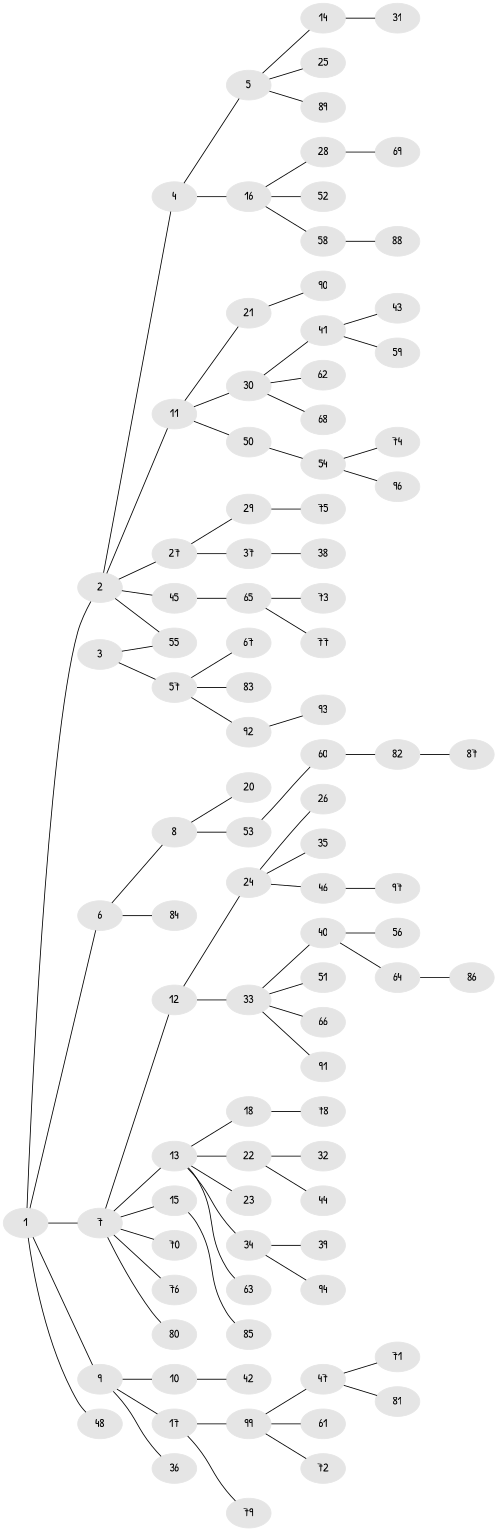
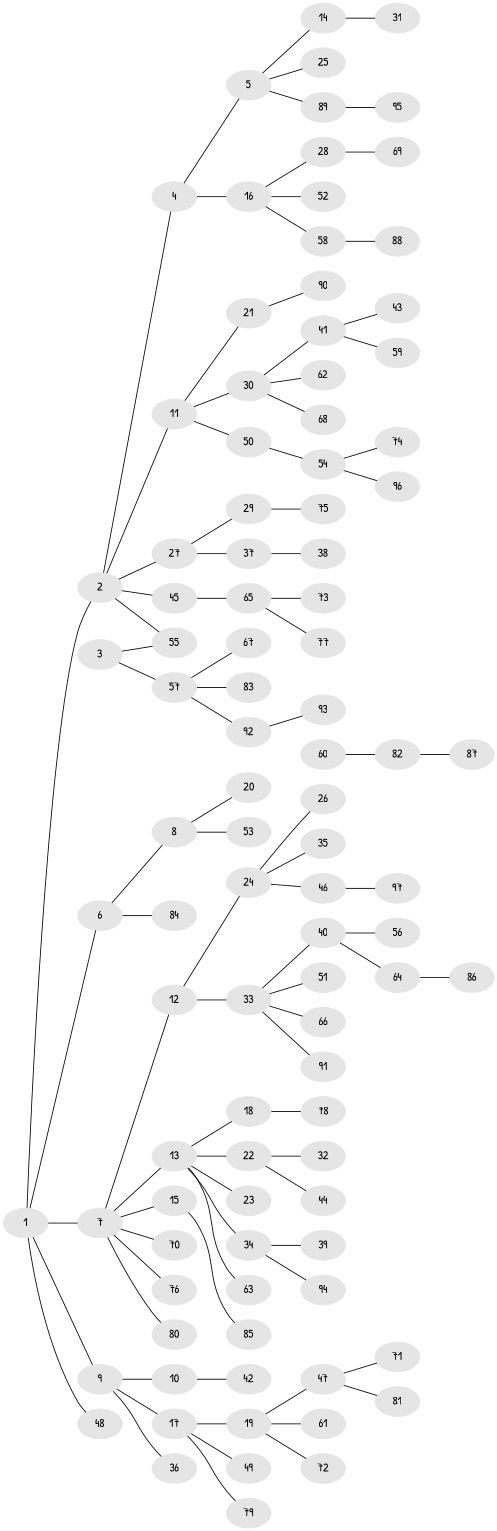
node "95": added
edge "60" -- "53": removed
node "99": label "99" -> "19"
node "49": added
